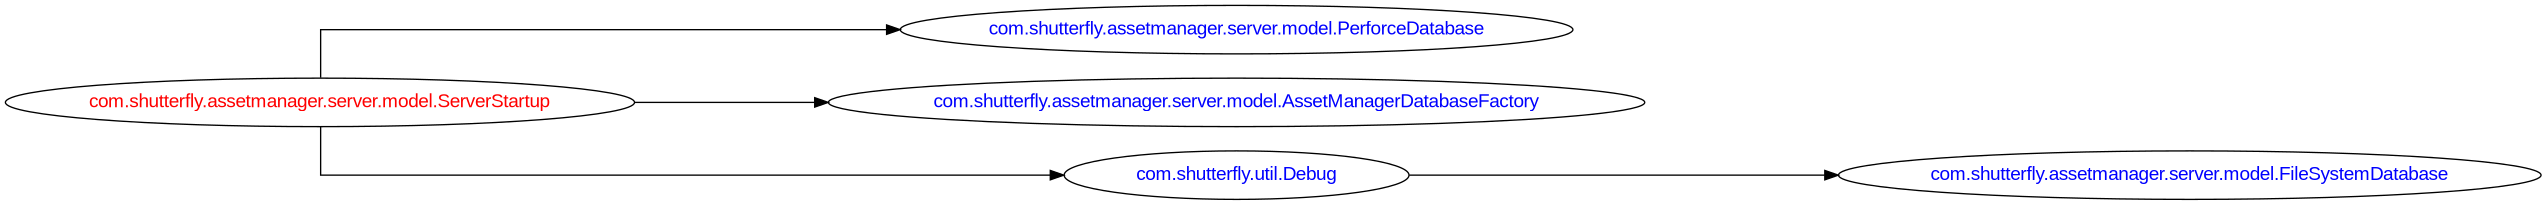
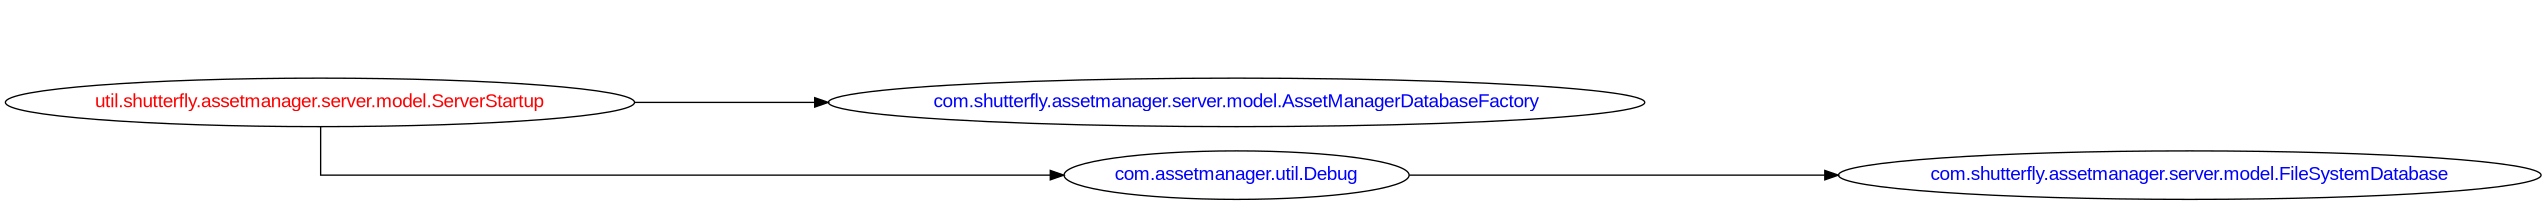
node "com.shutterfly.assetmanager.server.model.PerforceDatabase": removed
node "com.shutterfly.assetmanager.server.model.ServerStartup": label "com.shutterfly.assetmanager.server.model.ServerStartup" -> "util.shutterfly.assetmanager.server.model.ServerStartup"
node "com.shutterfly.util.Debug": label "com.shutterfly.util.Debug" -> "com.assetmanager.util.Debug"
